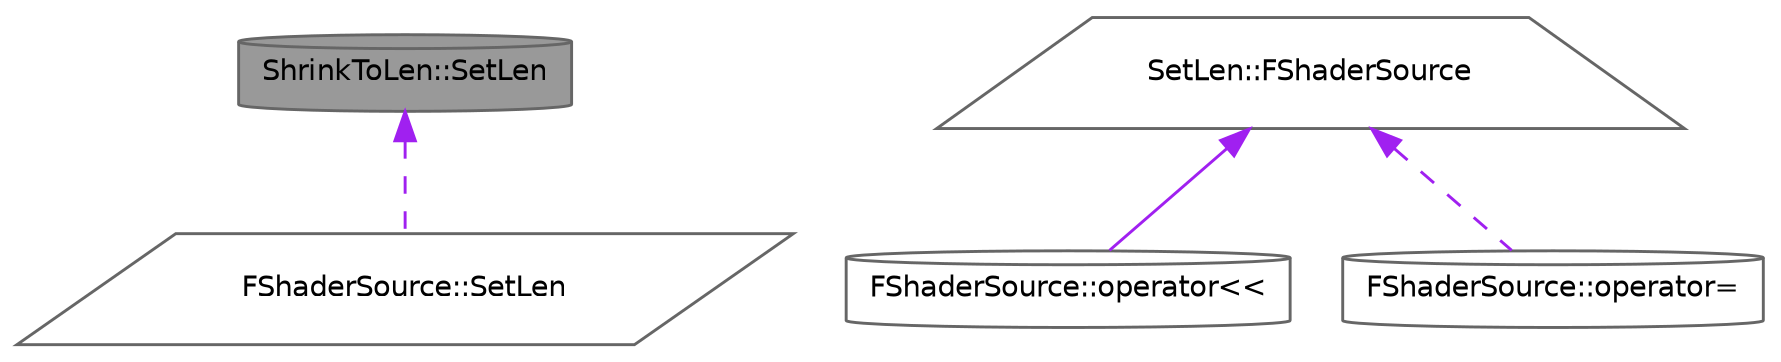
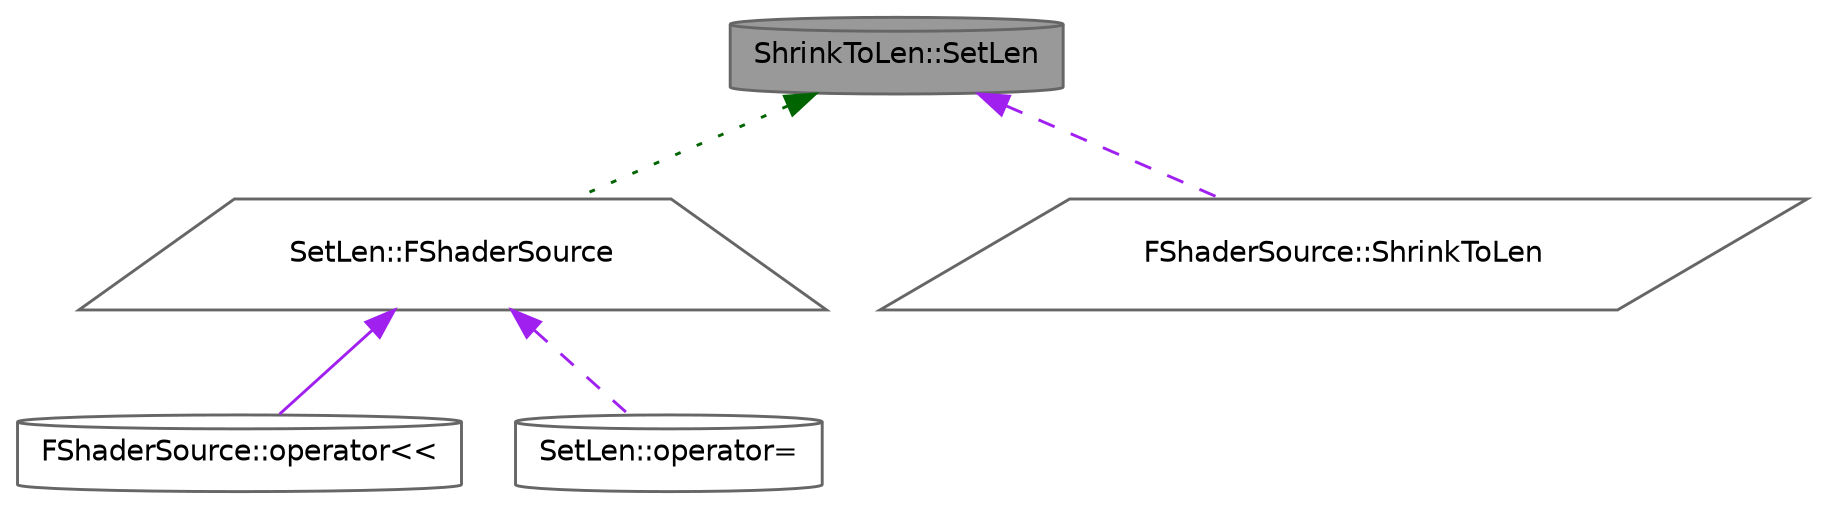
edge "SetLen::FShaderSource" -> "ShrinkToLen::SetLen": added
node "FShaderSource::SetLen": label "FShaderSource::SetLen" -> "FShaderSource::ShrinkToLen"
node "FShaderSource::operator=": label "FShaderSource::operator=" -> "SetLen::operator="
